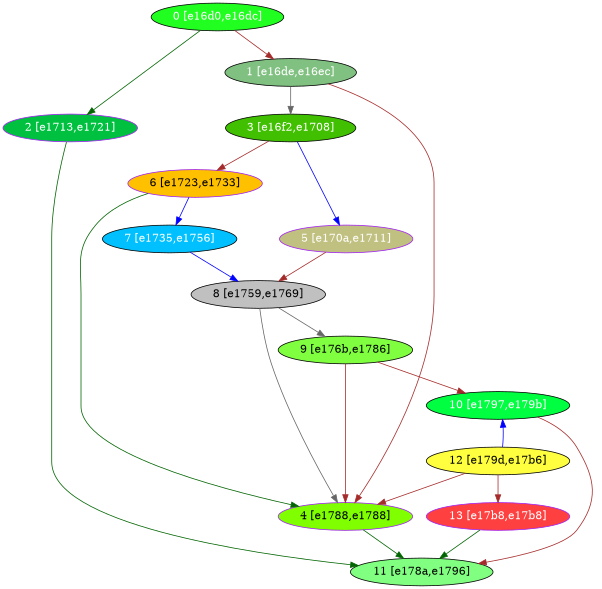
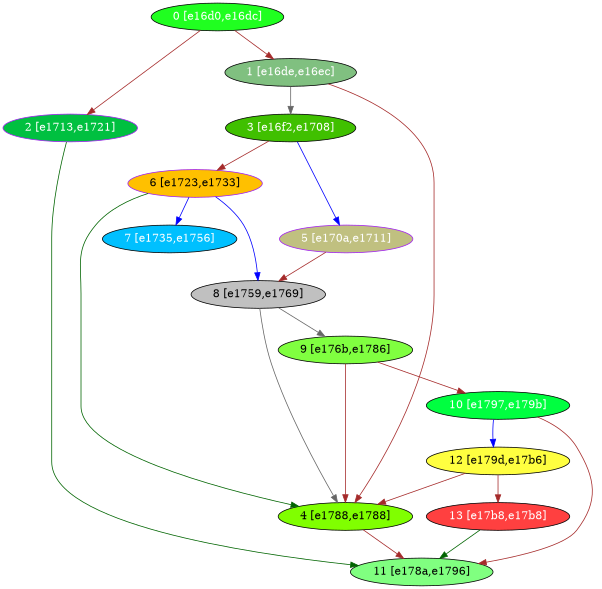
edge "0 [e16d0,e16dc]" -> "2 [e1713,e1721]": color darkgreen -> brown
edge "7 [e1735,e1756]" -> "8 [e1759,e1769]": now "6 [e1723,e1733]" -> "8 [e1759,e1769]"
edge "12 [e179d,e17b6]" -> "10 [e1797,e179b]": reversed
node "4 [e1788,e1788]": color purple -> black
node "13 [e17b8,e17b8]": color purple -> black
edge "4 [e1788,e1788]" -> "11 [e178a,e1796]": color darkgreen -> brown
